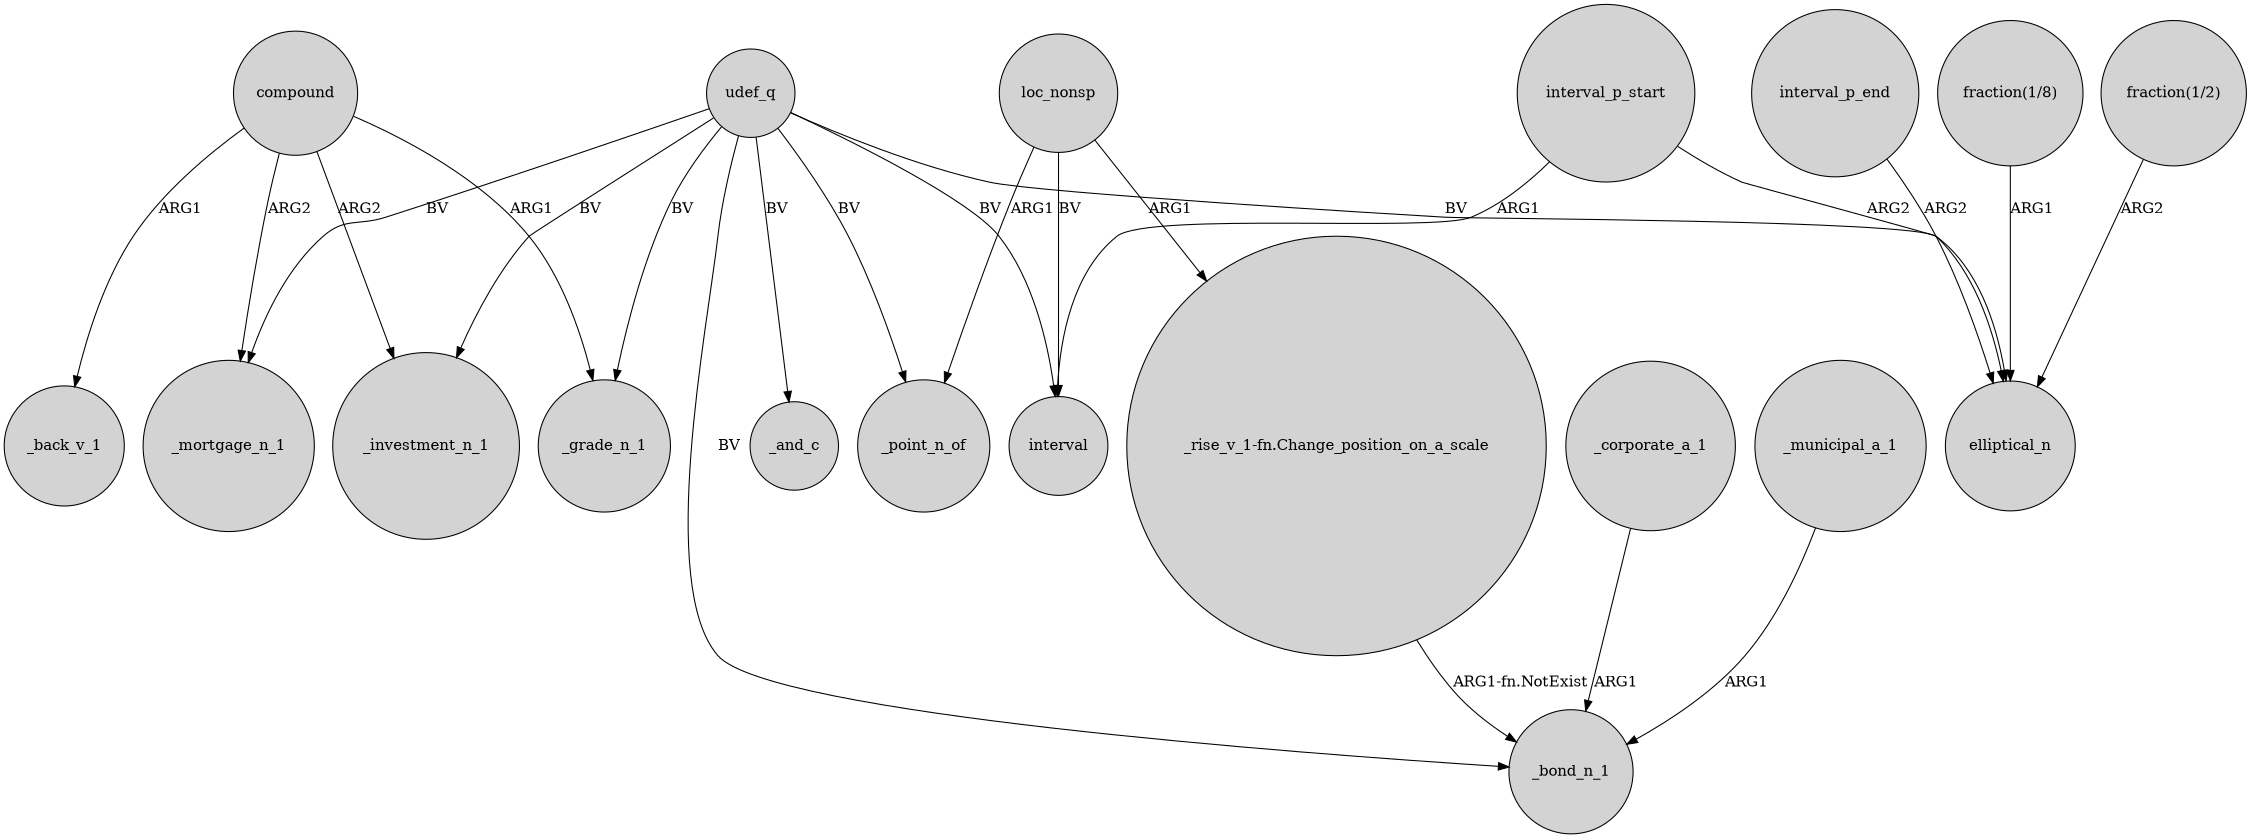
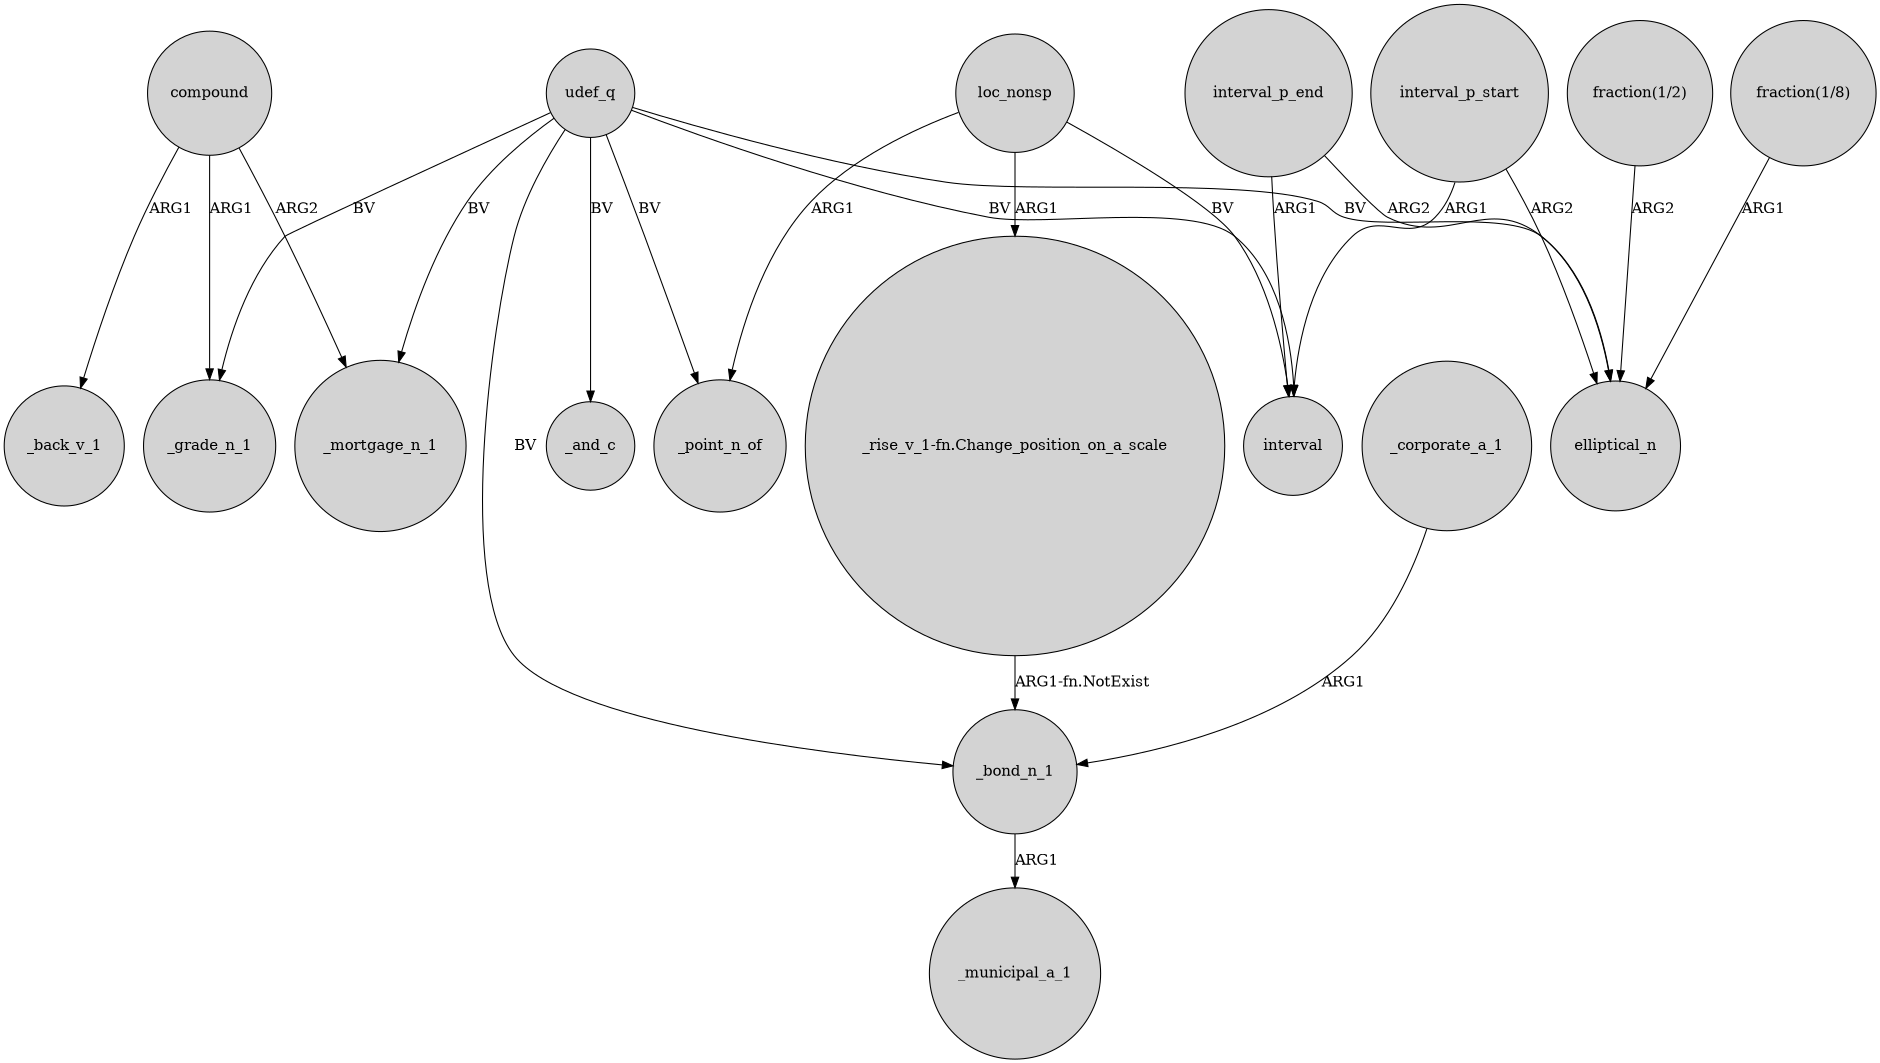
edge "interval_p_end" -> "interval": added, label "ARG1"
node "_investment_n_1": removed
edge "_municipal_a_1" -> "_bond_n_1": reversed
